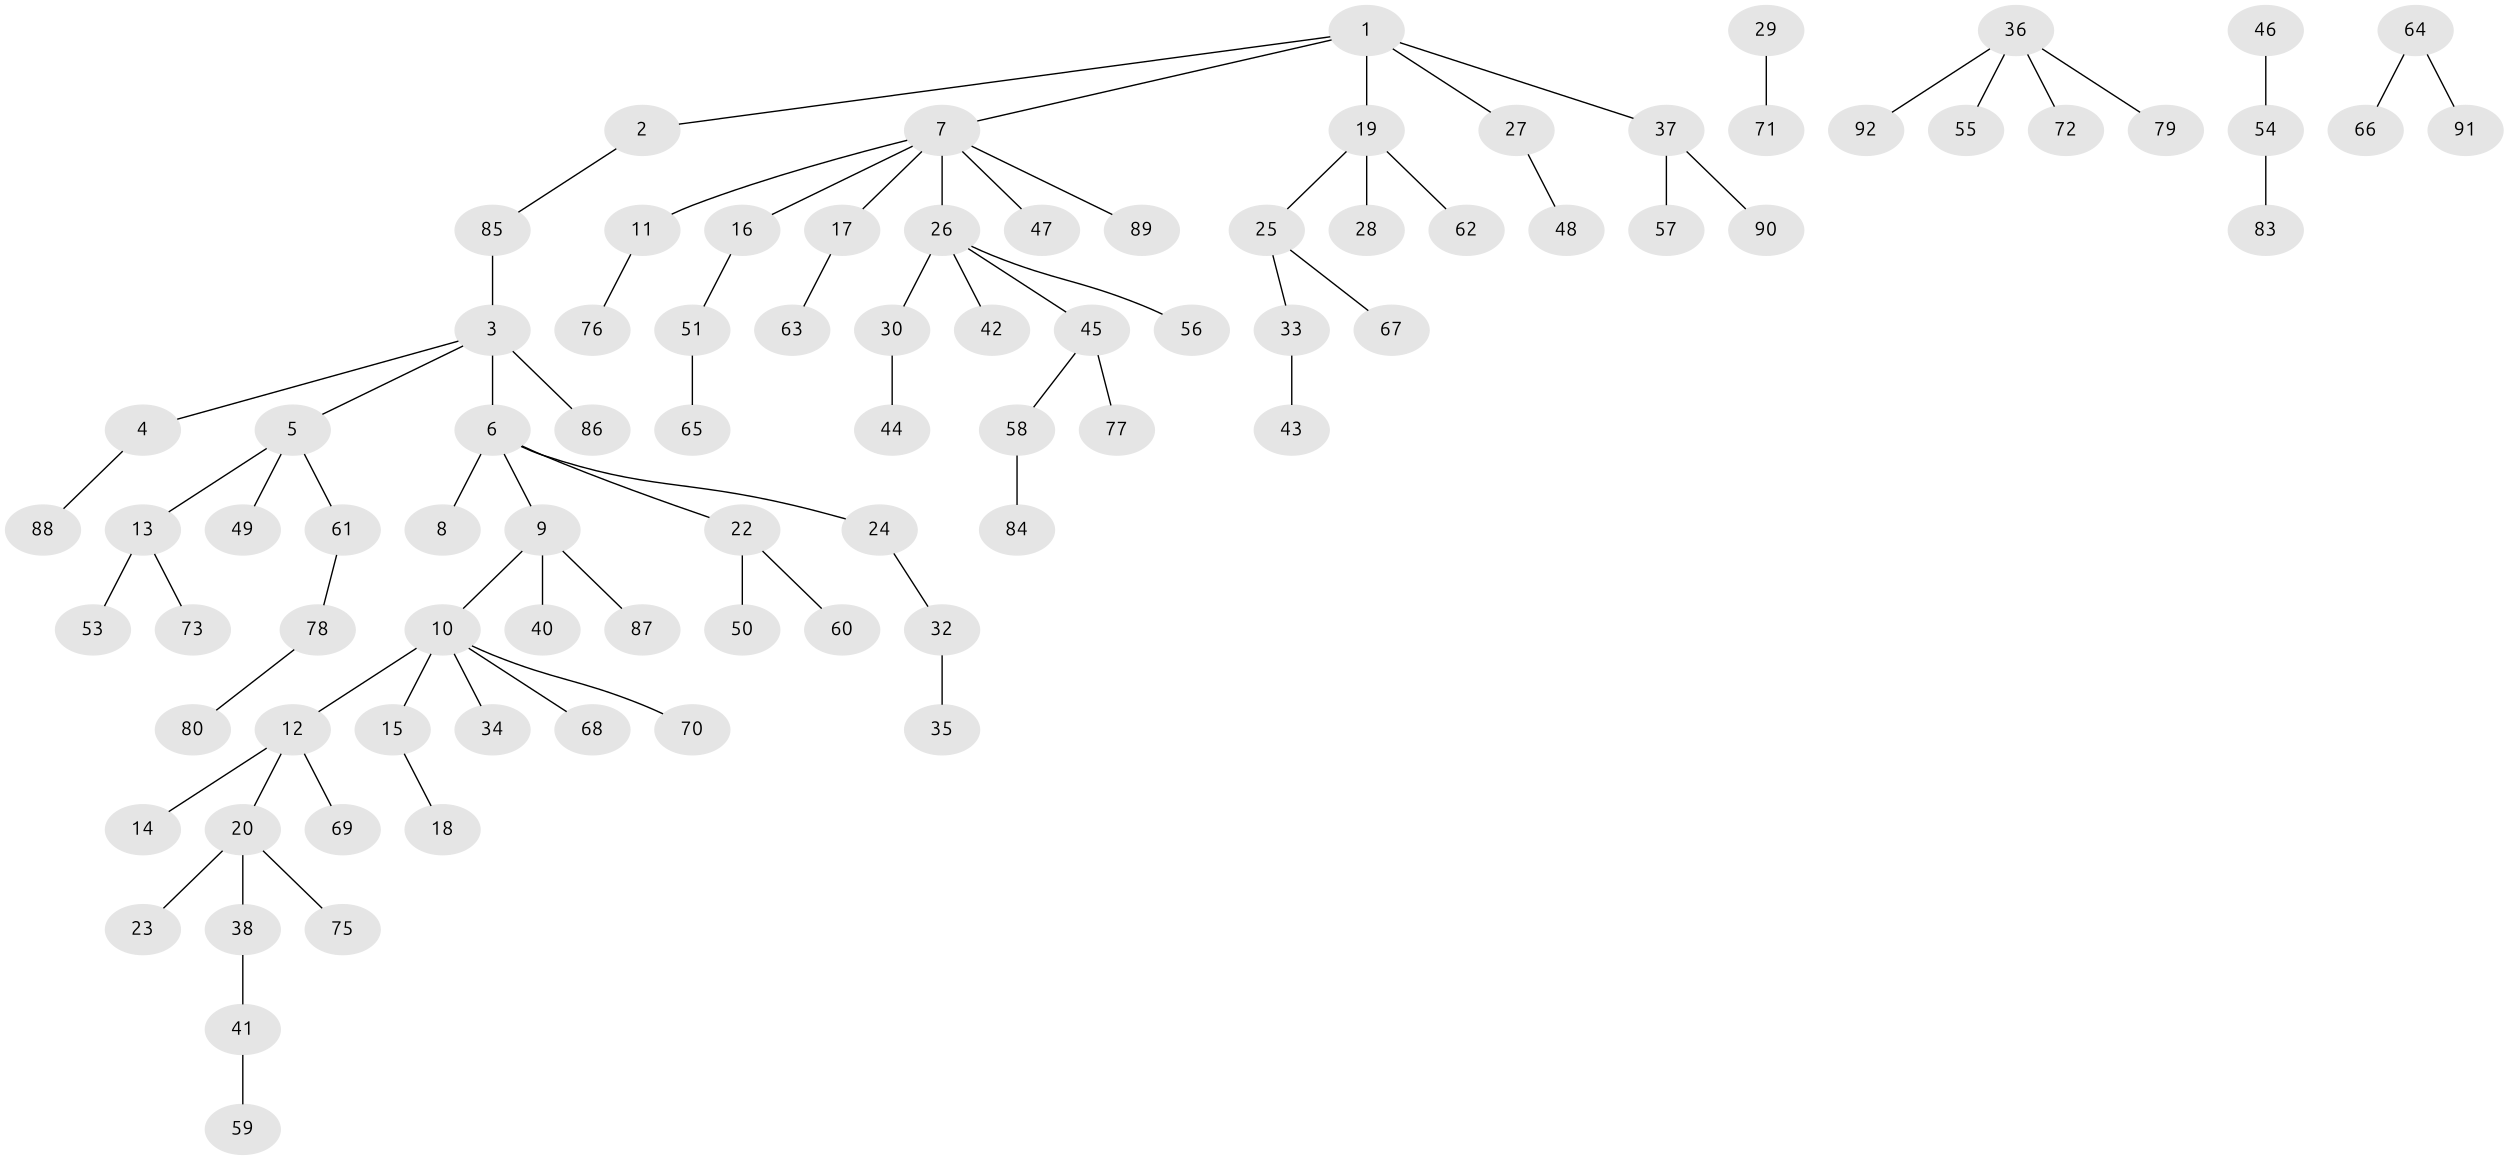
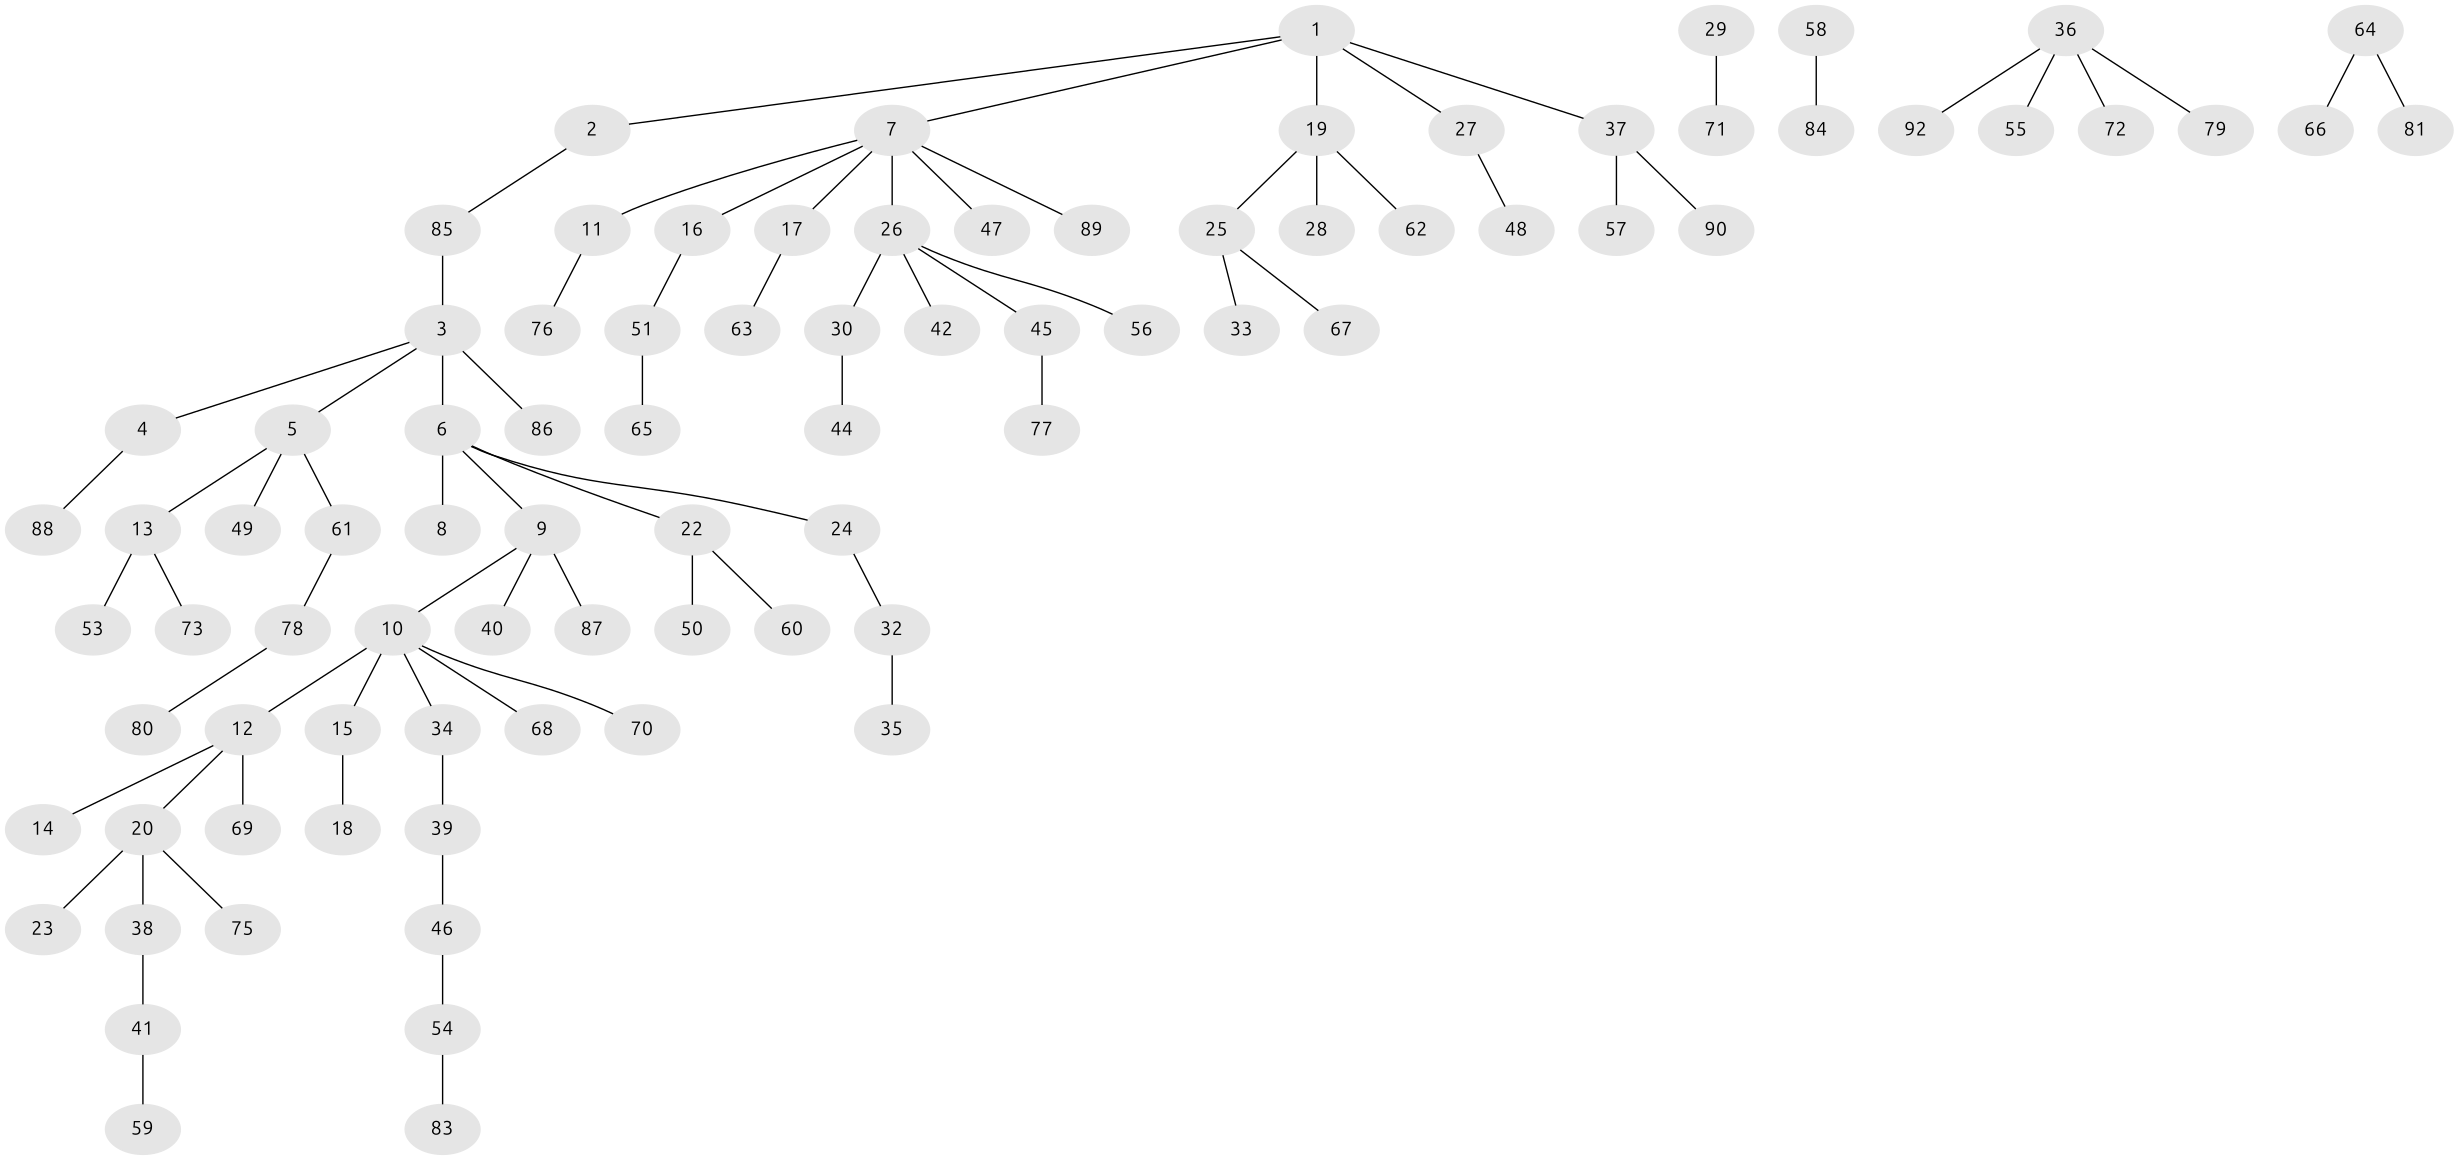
node "91": label "91" -> "81"
edge "45" -- "58": removed
node "43": removed
node "39": added
